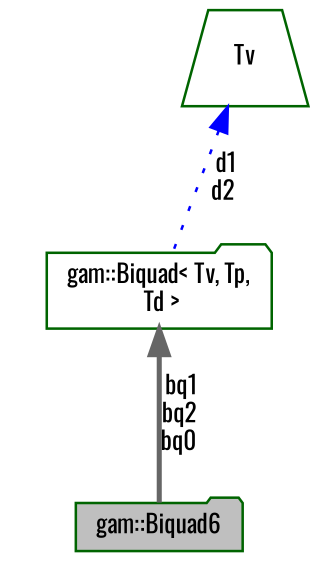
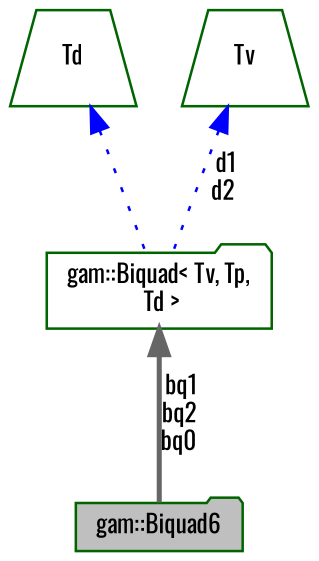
node "Td": added
